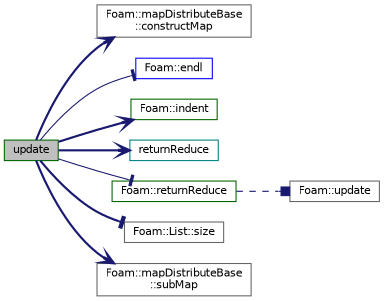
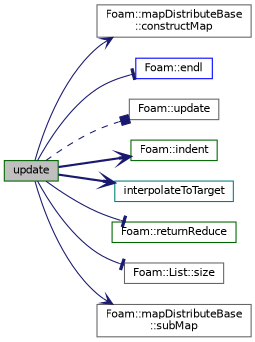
edge "update" -> "Foam::mapDistributeBase ::constructMap": style bold -> solid
node "returnReduce": label "returnReduce" -> "interpolateToTarget"
edge "Foam::returnReduce" -> "Foam::update": now "update" -> "Foam::update"
edge "update" -> "Foam::List::size": style bold -> solid
edge "update" -> "Foam::mapDistributeBase ::subMap": style bold -> solid
